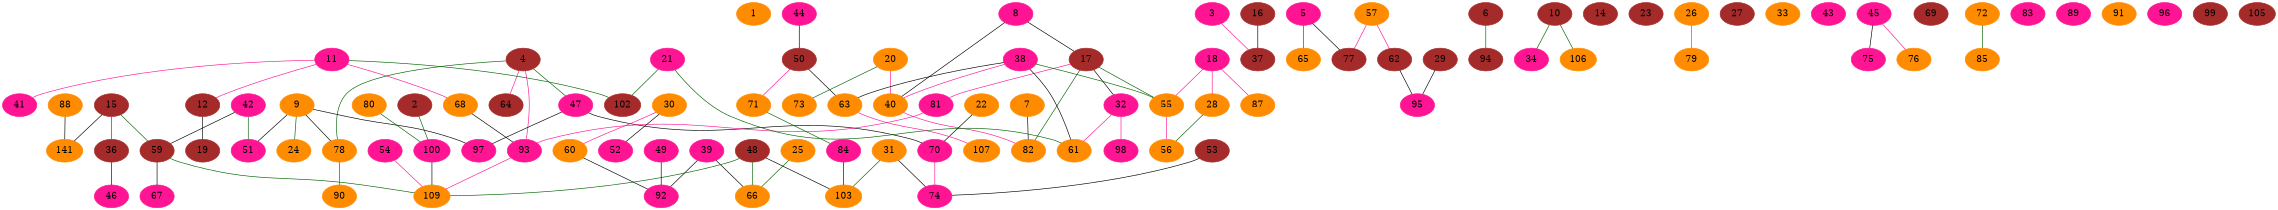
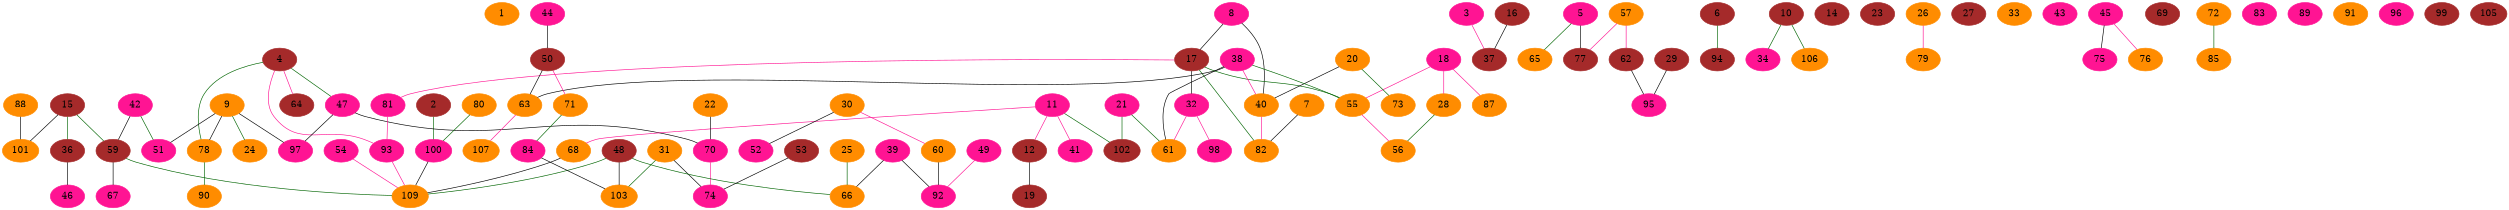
edge "20" -- "40": color deeppink -> black
edge "68" -- "93": now "68" -- "109"
node "141": label "141" -> "101"
edge "49" -- "92": color black -> deeppink
